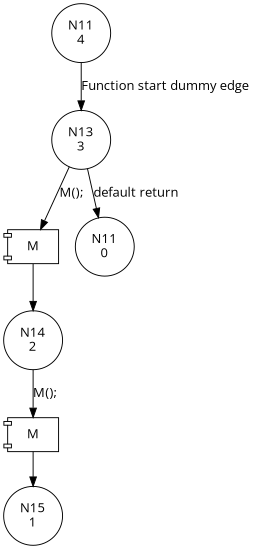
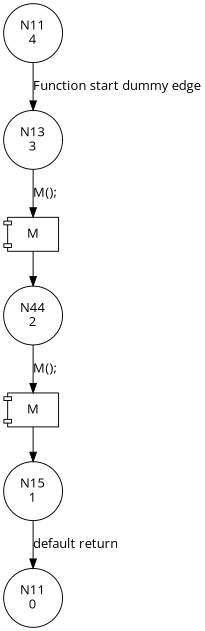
edge "N13 3" -> "N11 0": now "N15 1" -> "N11 0"
node "N14 2": label "N14 2" -> "N44 2"
